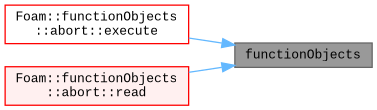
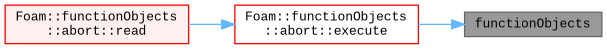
edge "Foam::functionObjects ::abort::read" -> "functionObjects": now "Foam::functionObjects ::abort::read" -> "Foam::functionObjects ::abort::execute"
